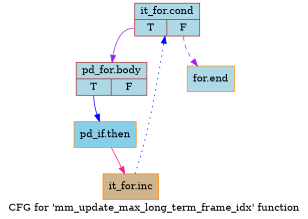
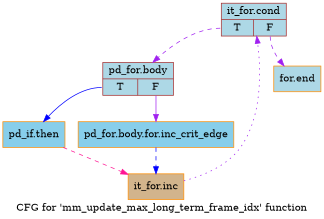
edge "it_for.cond" -> "pd_for.body": style solid -> dashed
edge "it_for.inc" -> "it_for.cond": color blue -> purple
node "pd_for.body.for.inc_crit_edge": added
edge "pd_if.then" -> "it_for.inc": style solid -> dashed
